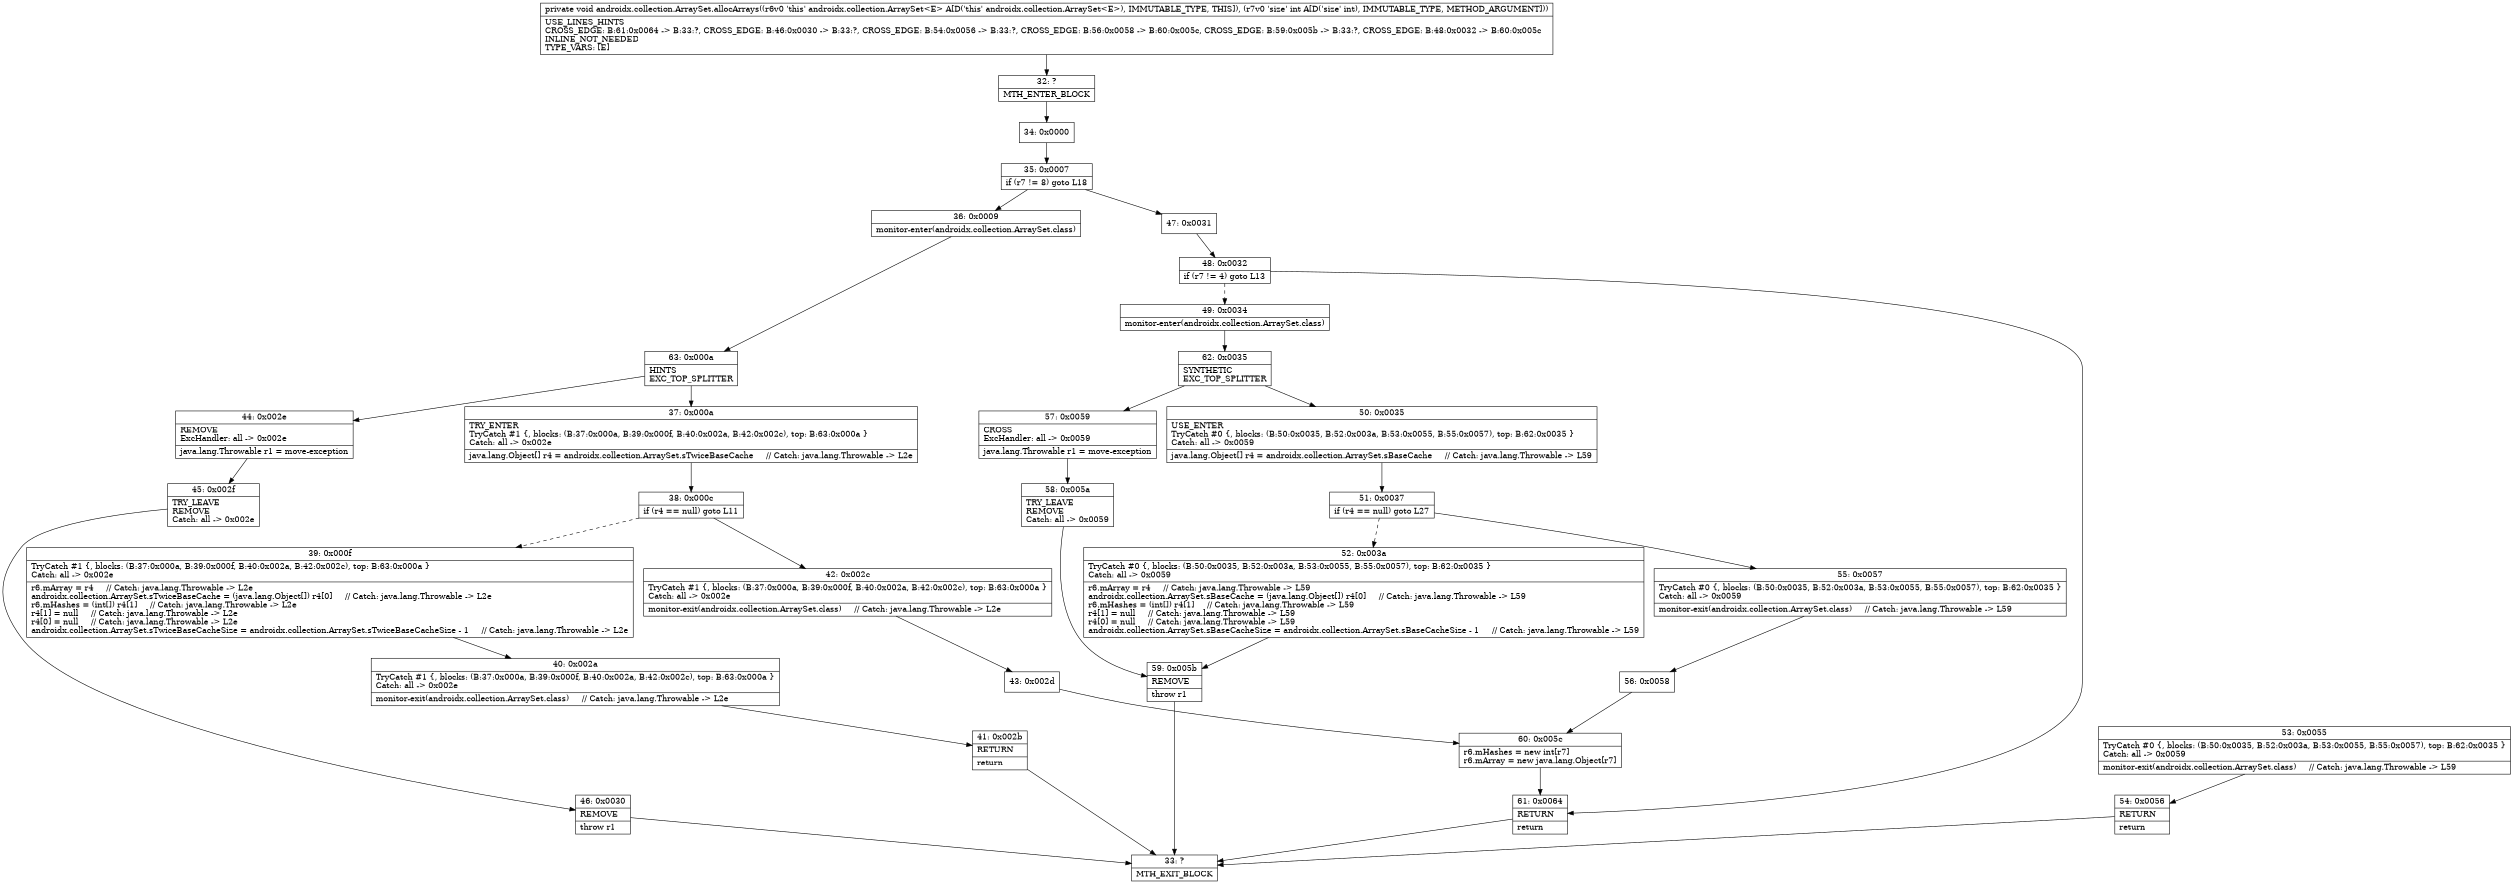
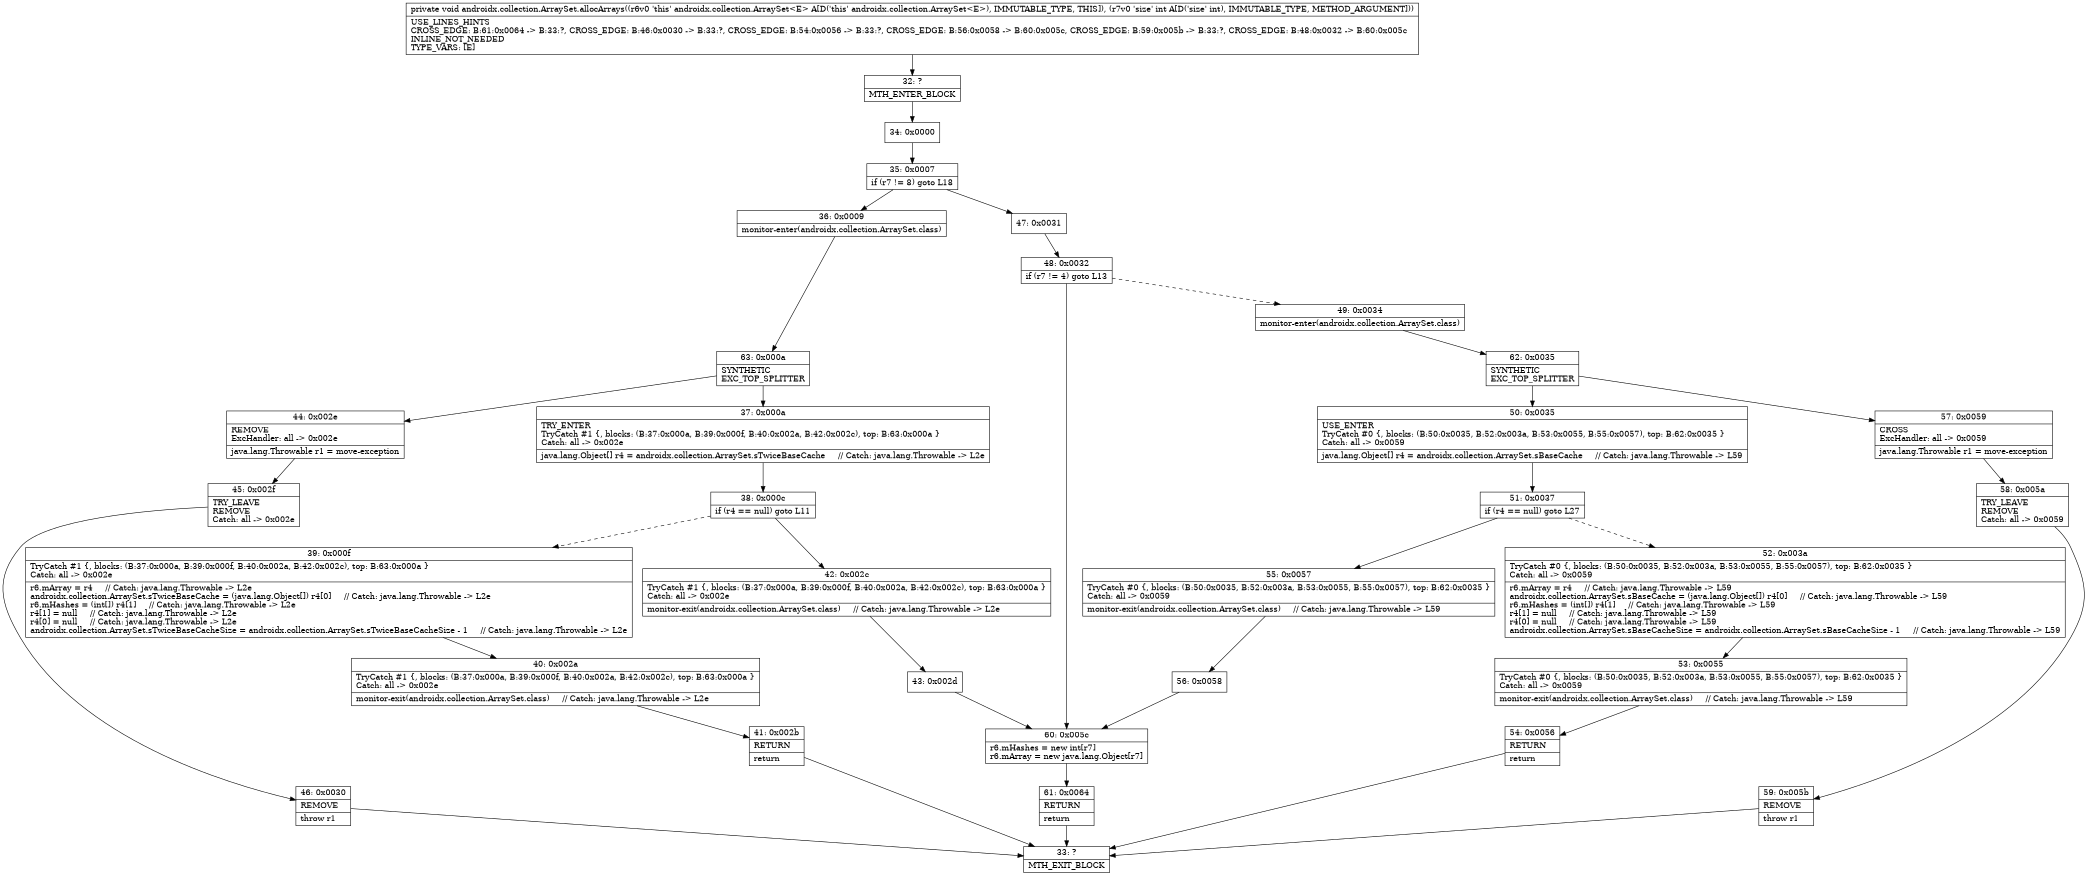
node "63: 0x000a": text "HINTS" -> "SYNTHETIC"
edge "48: 0x0032" -> "61: 0x0064": now "48: 0x0032" -> "60: 0x005c"
edge "52: 0x003a" -> "59: 0x005b": now "52: 0x003a" -> "53: 0x0055"
